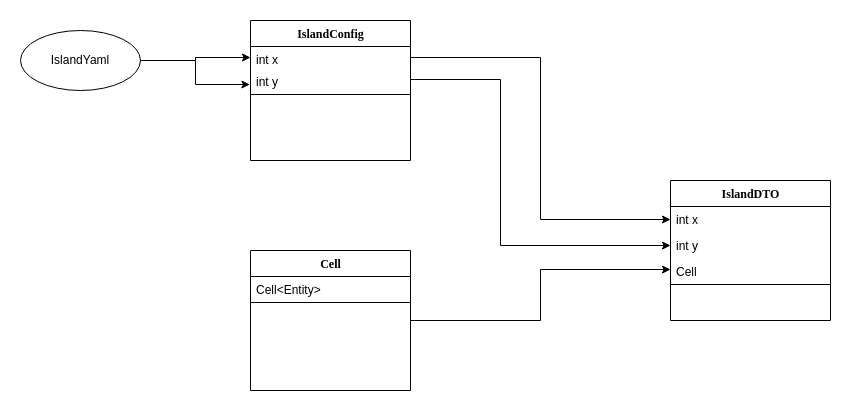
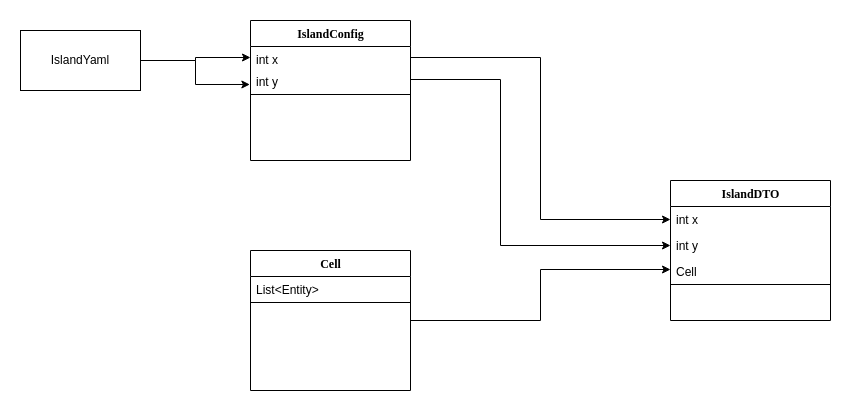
node "IslandYaml": shape ellipse -> rectangle
node "Cell<Entity>": label "Cell<Entity>" -> "List<Entity>"
